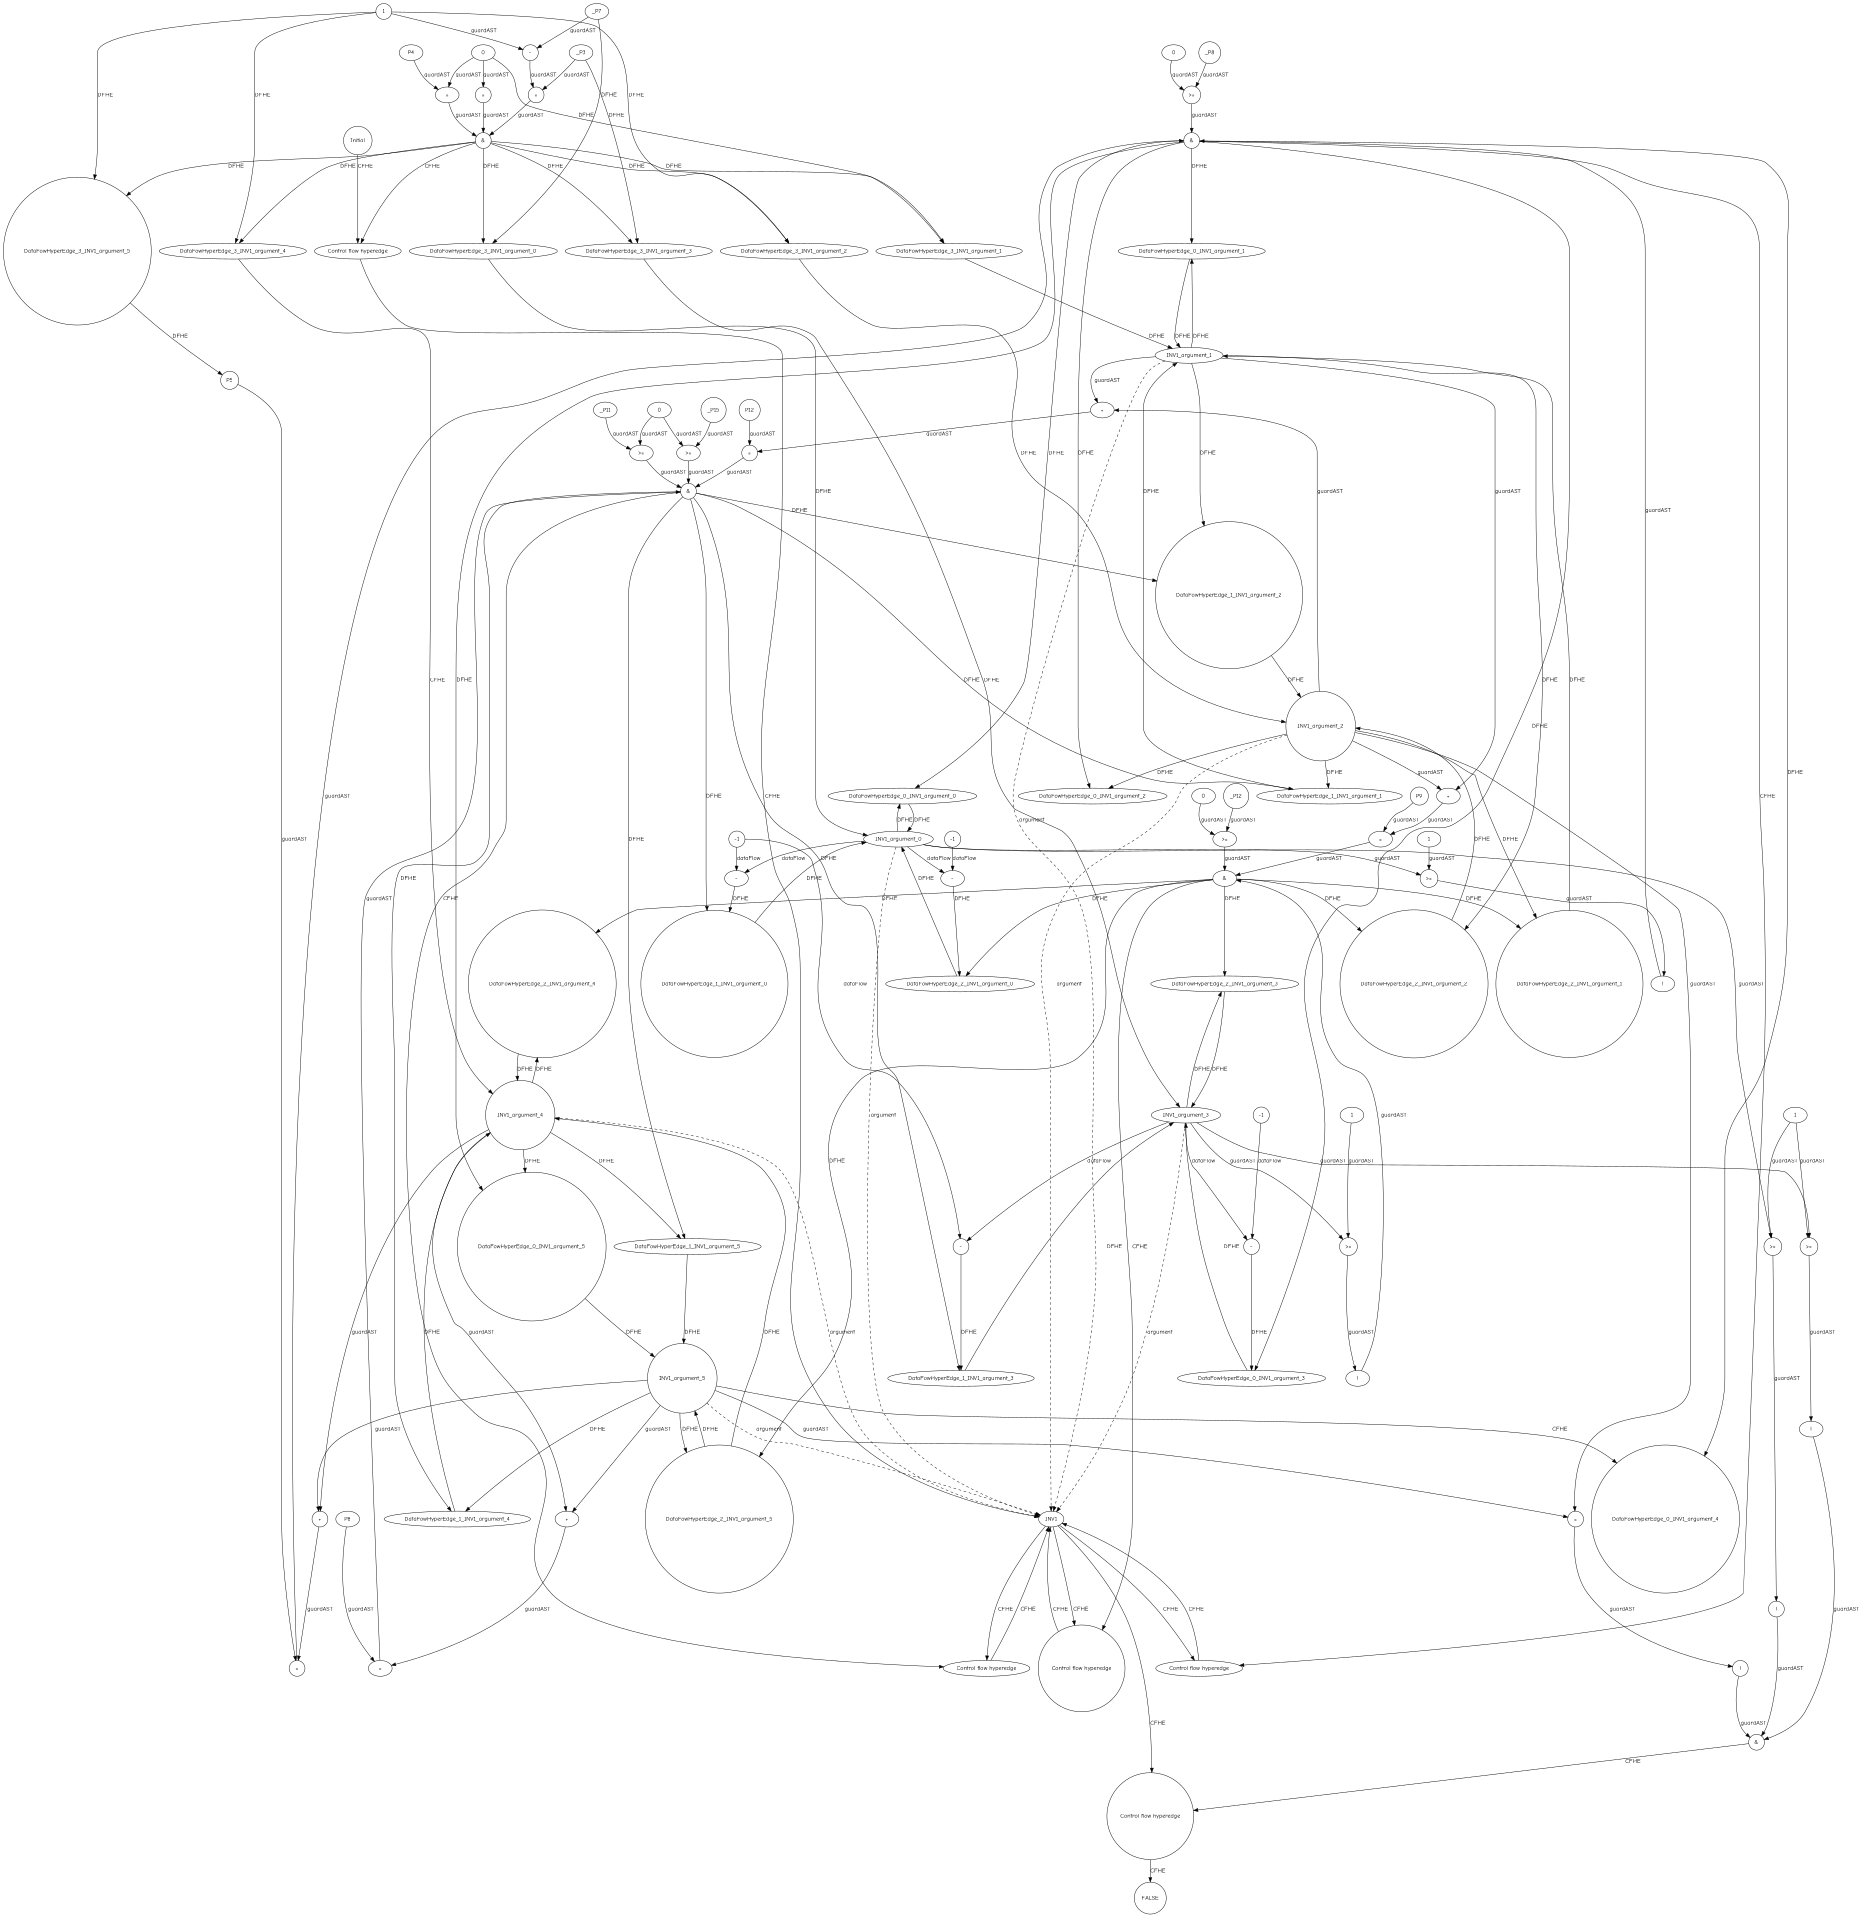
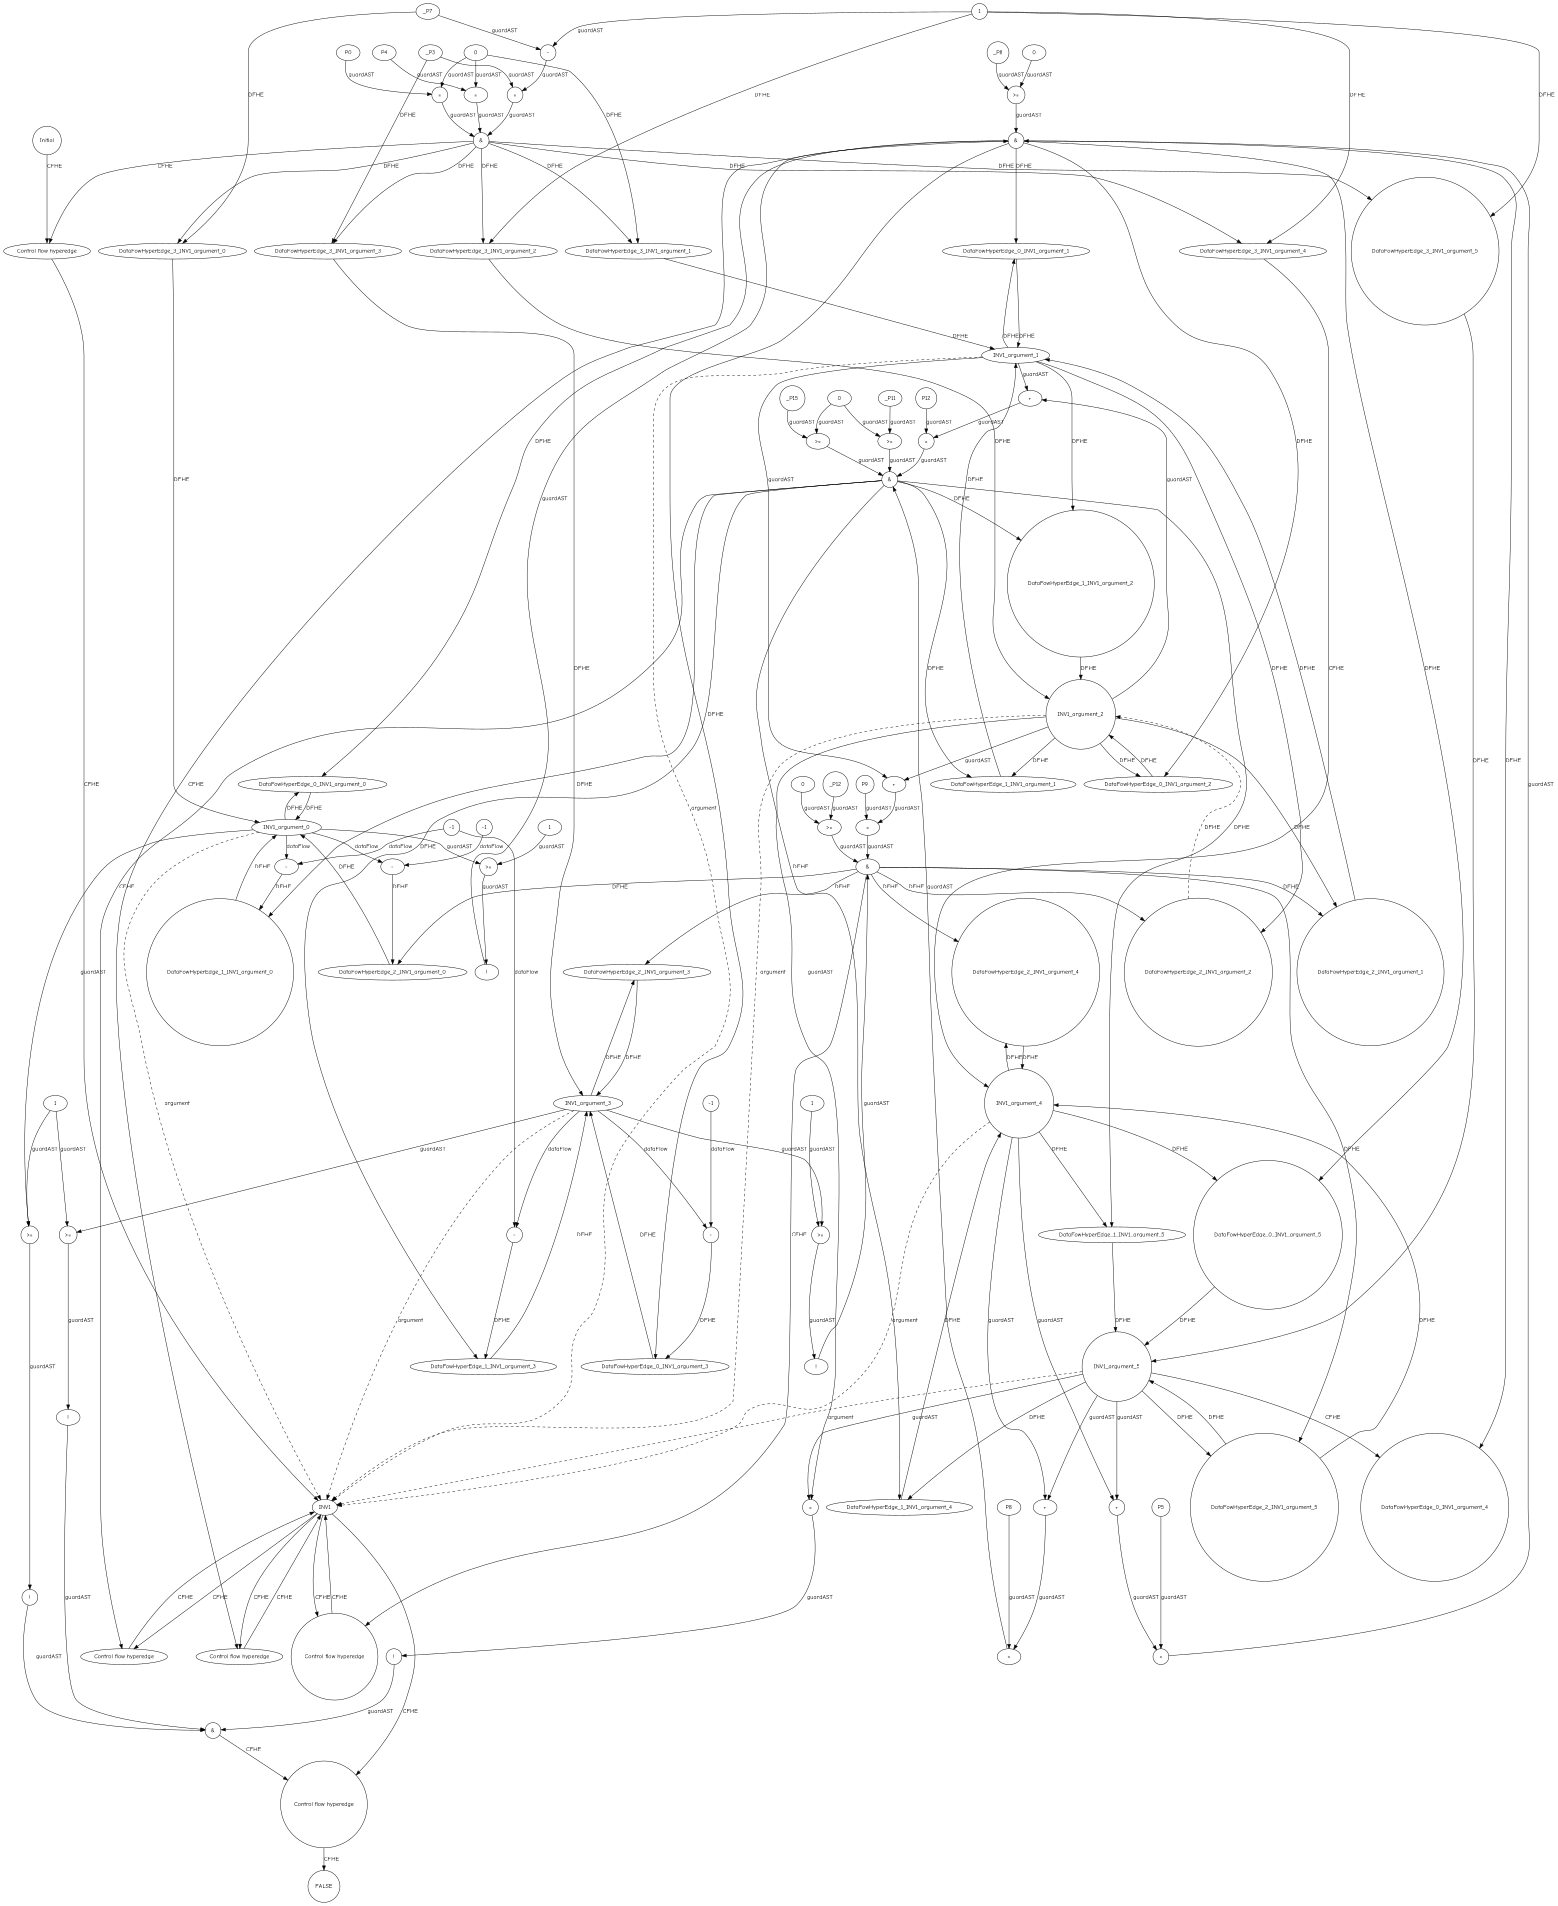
node "P0": added
edge "DataFowHyperEdge_3_INV1_argument_5" -> "P5": now "DataFowHyperEdge_3_INV1_argument_5" -> "INV1_argument_5"
edge "DataFowHyperEdge_0_INV1_argument_2" -> "INV1_argument_2": added, label "DFHE"
edge "DataFowHyperEdge_2_INV1_argument_2" -> "INV1_argument_2": style solid -> dashed
